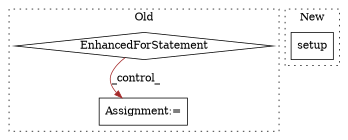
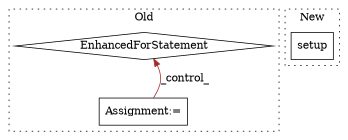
edge "EnhancedForStatement" -> "Assignment:=": reversed
